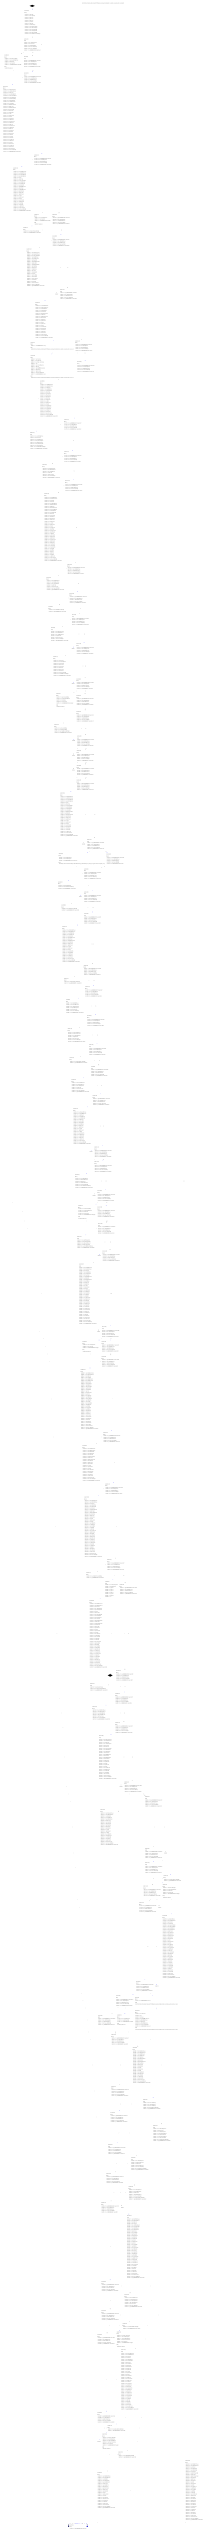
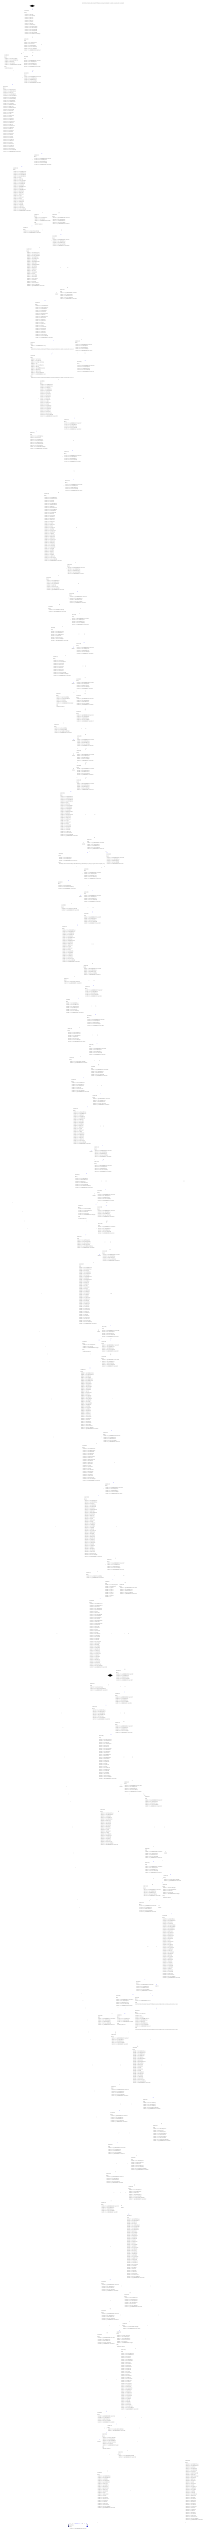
node "0x40279f [30]": removed
